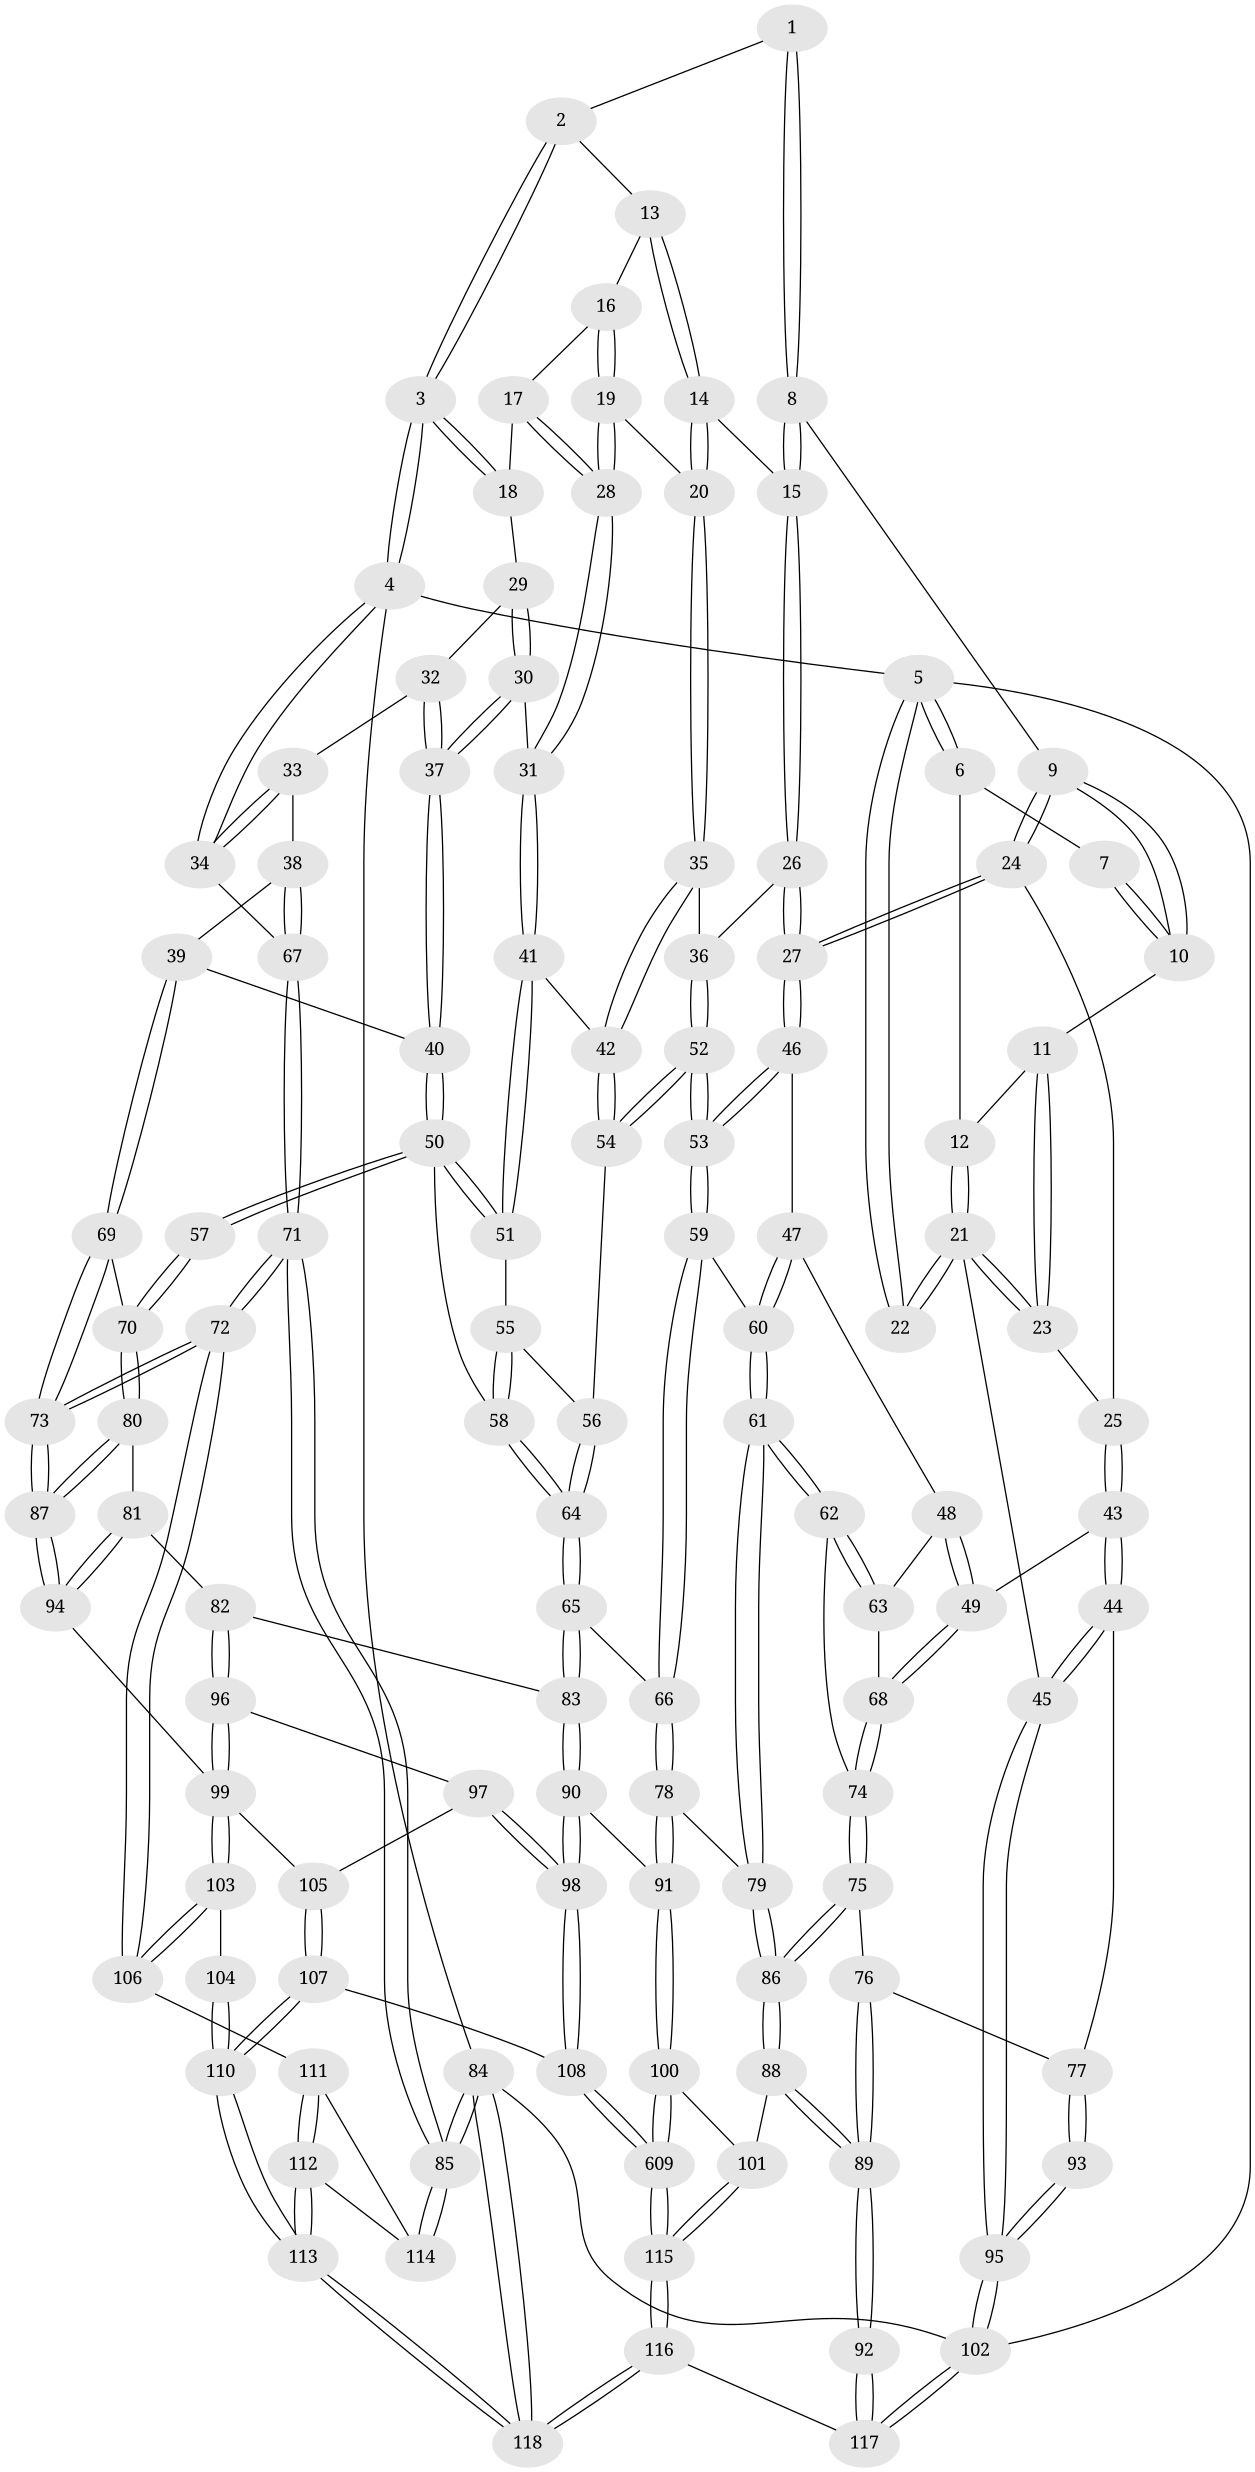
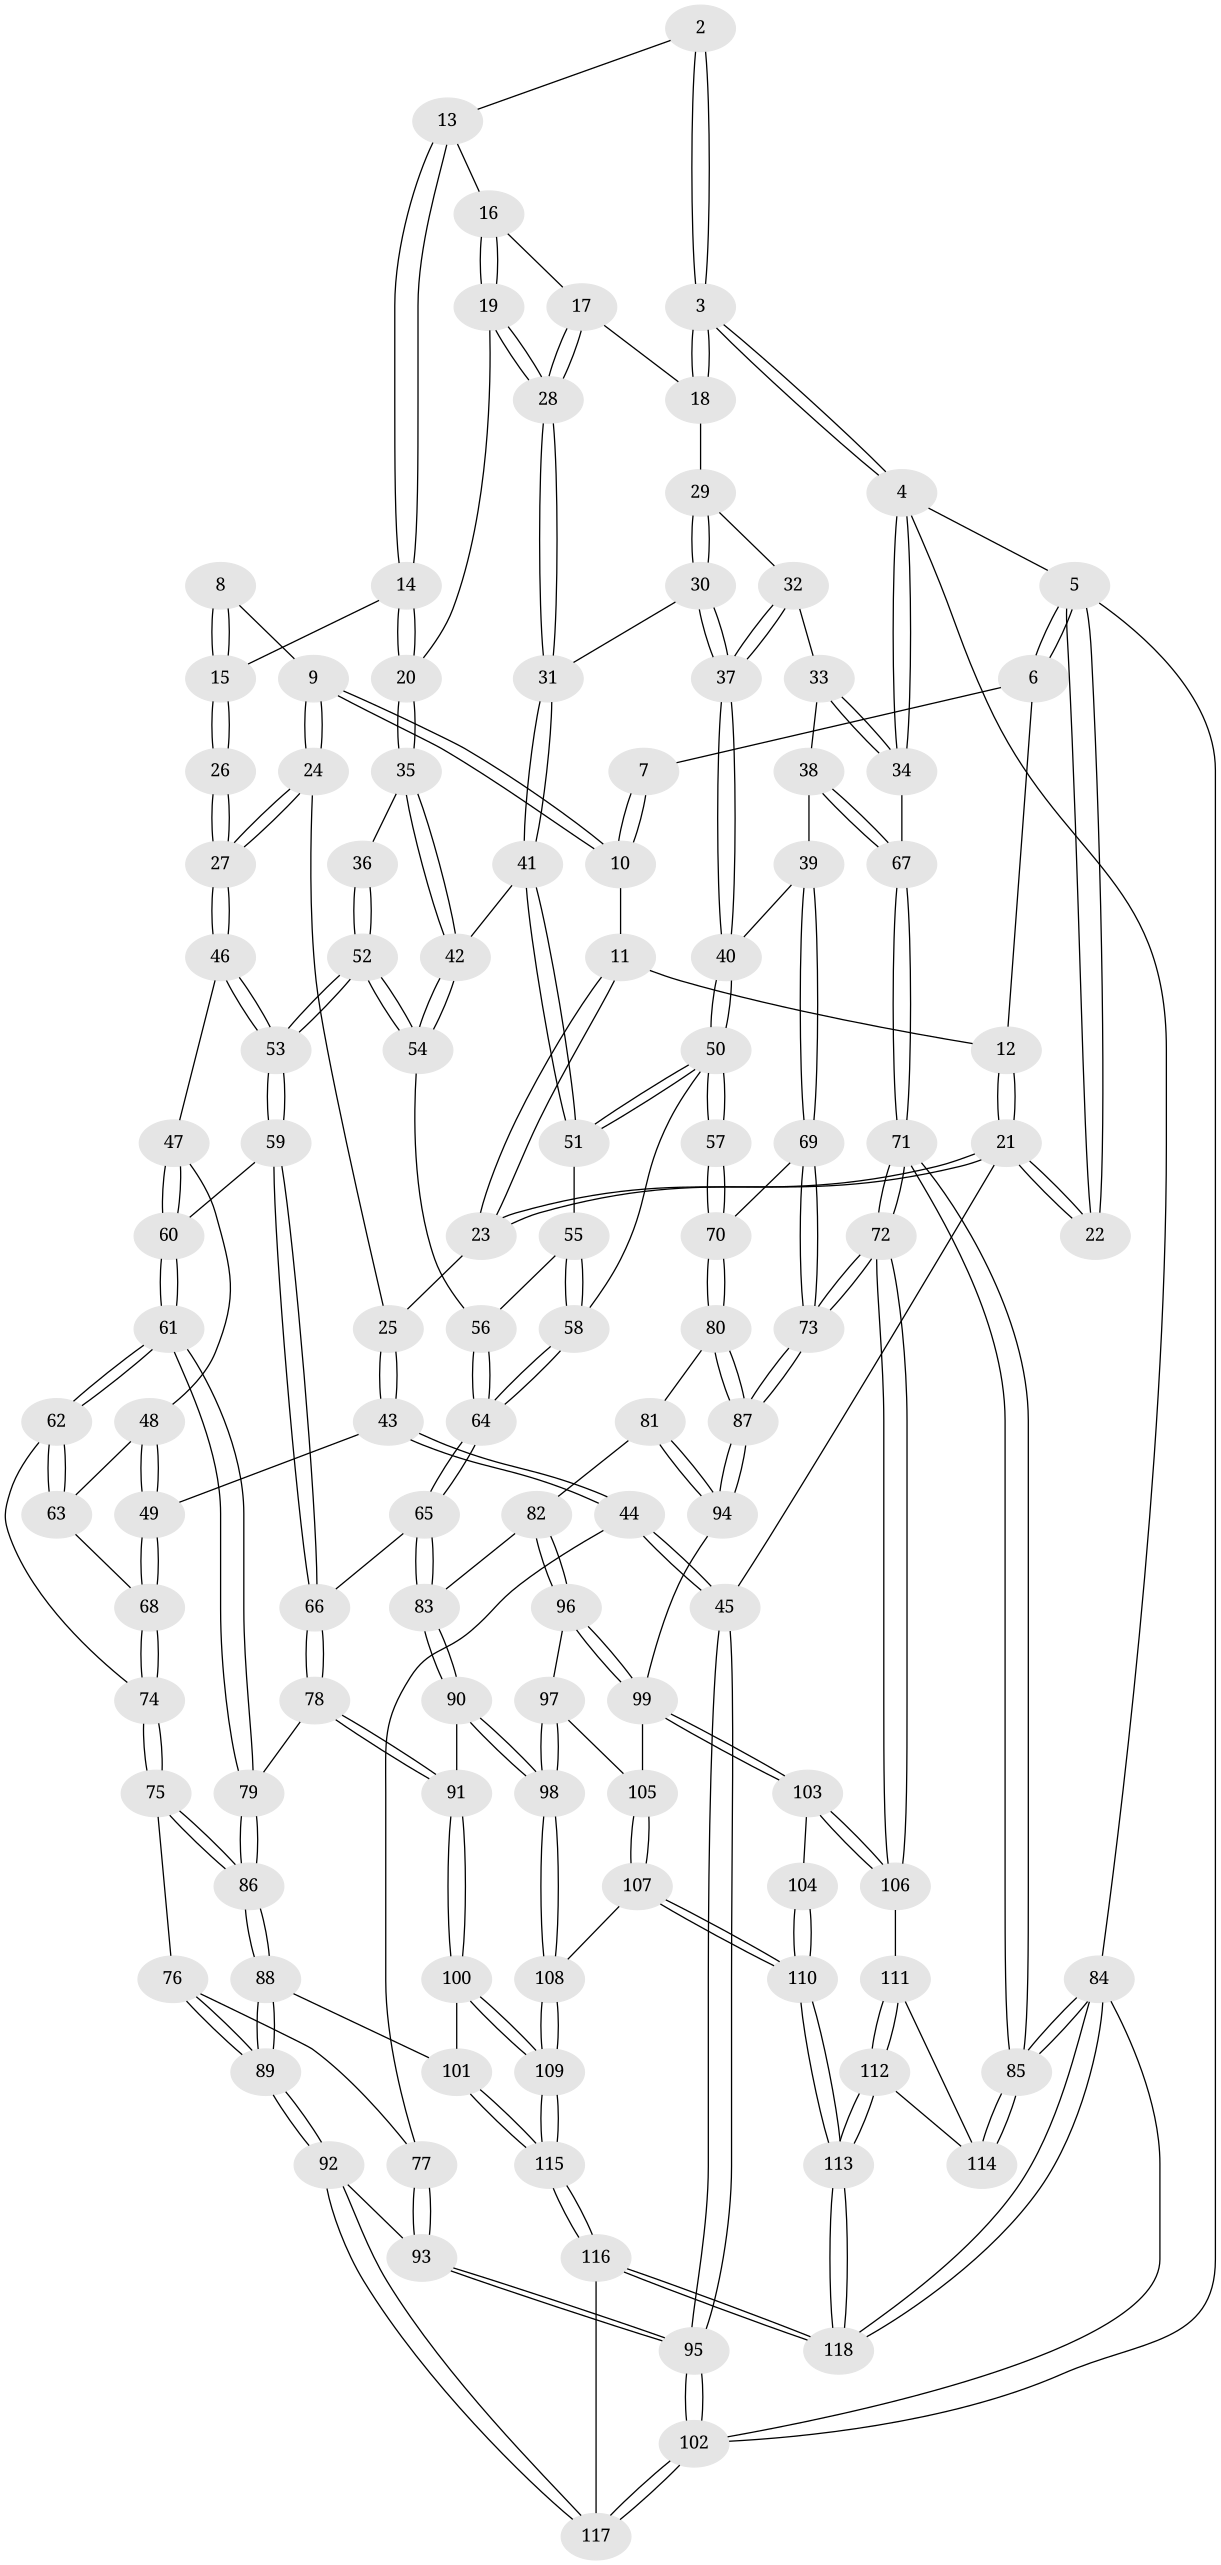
node "1": removed
edge "26" -- "36": removed
node "609": label "609" -> "109"
edge "92" -- "93": added
